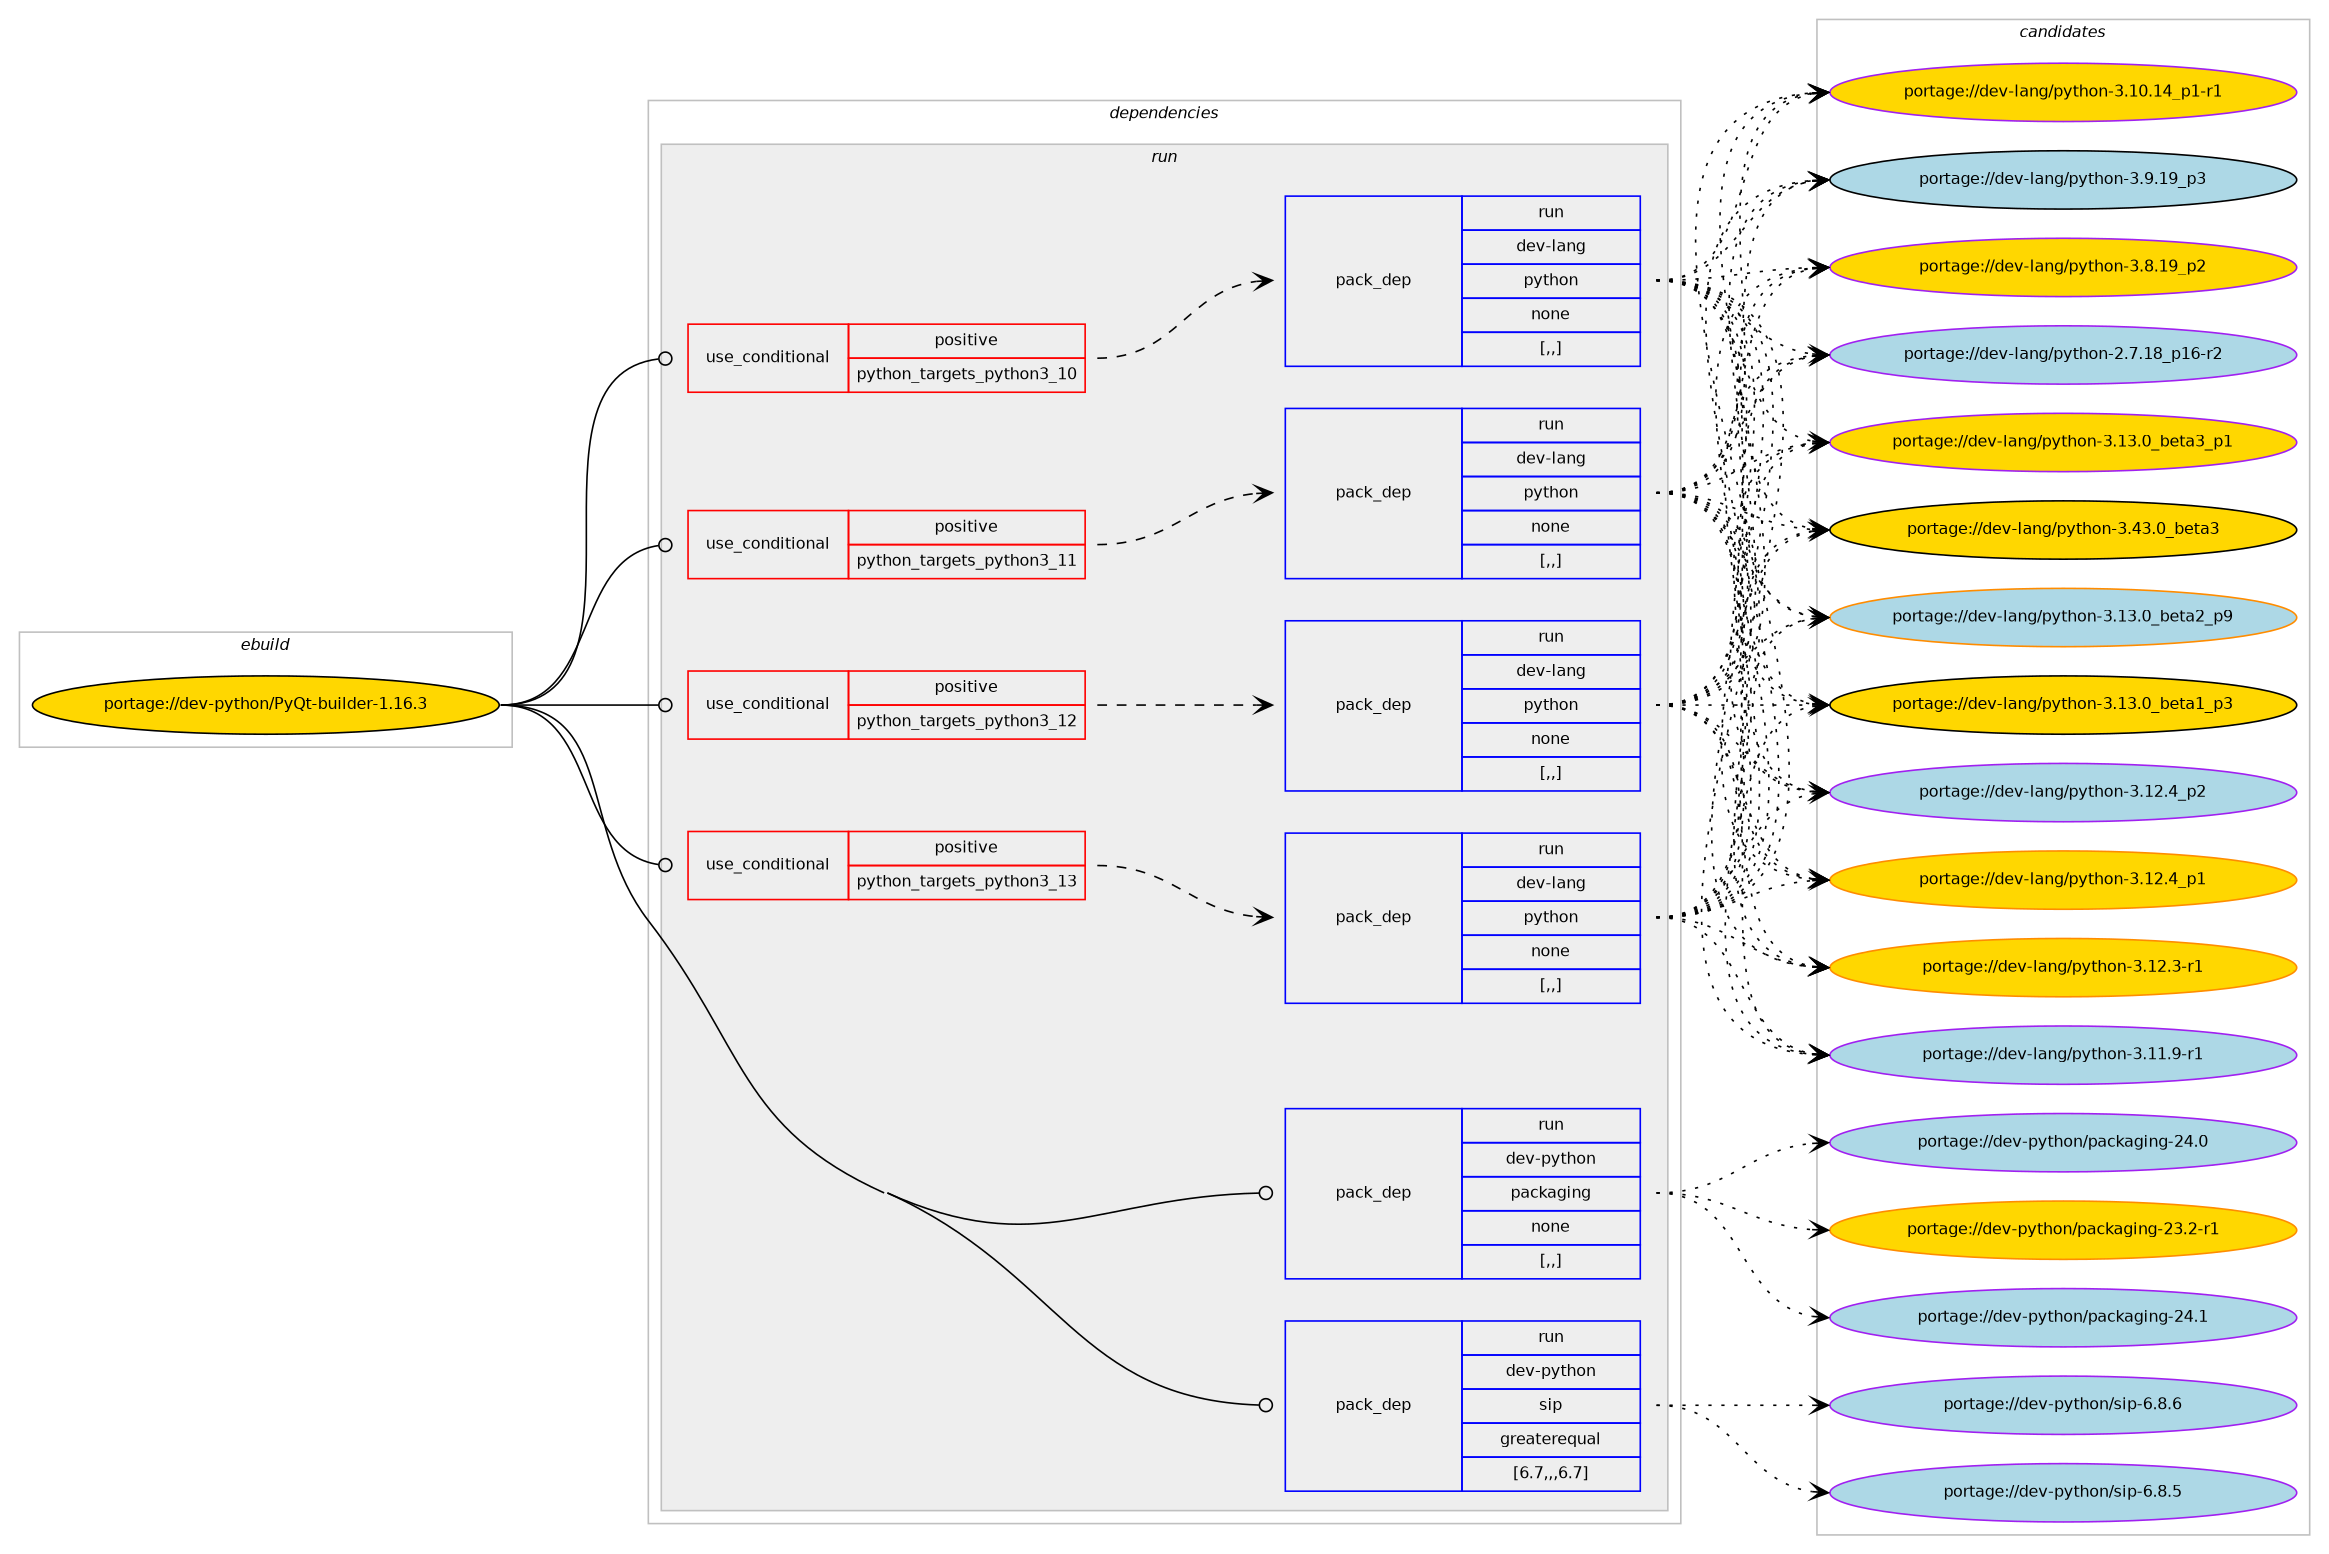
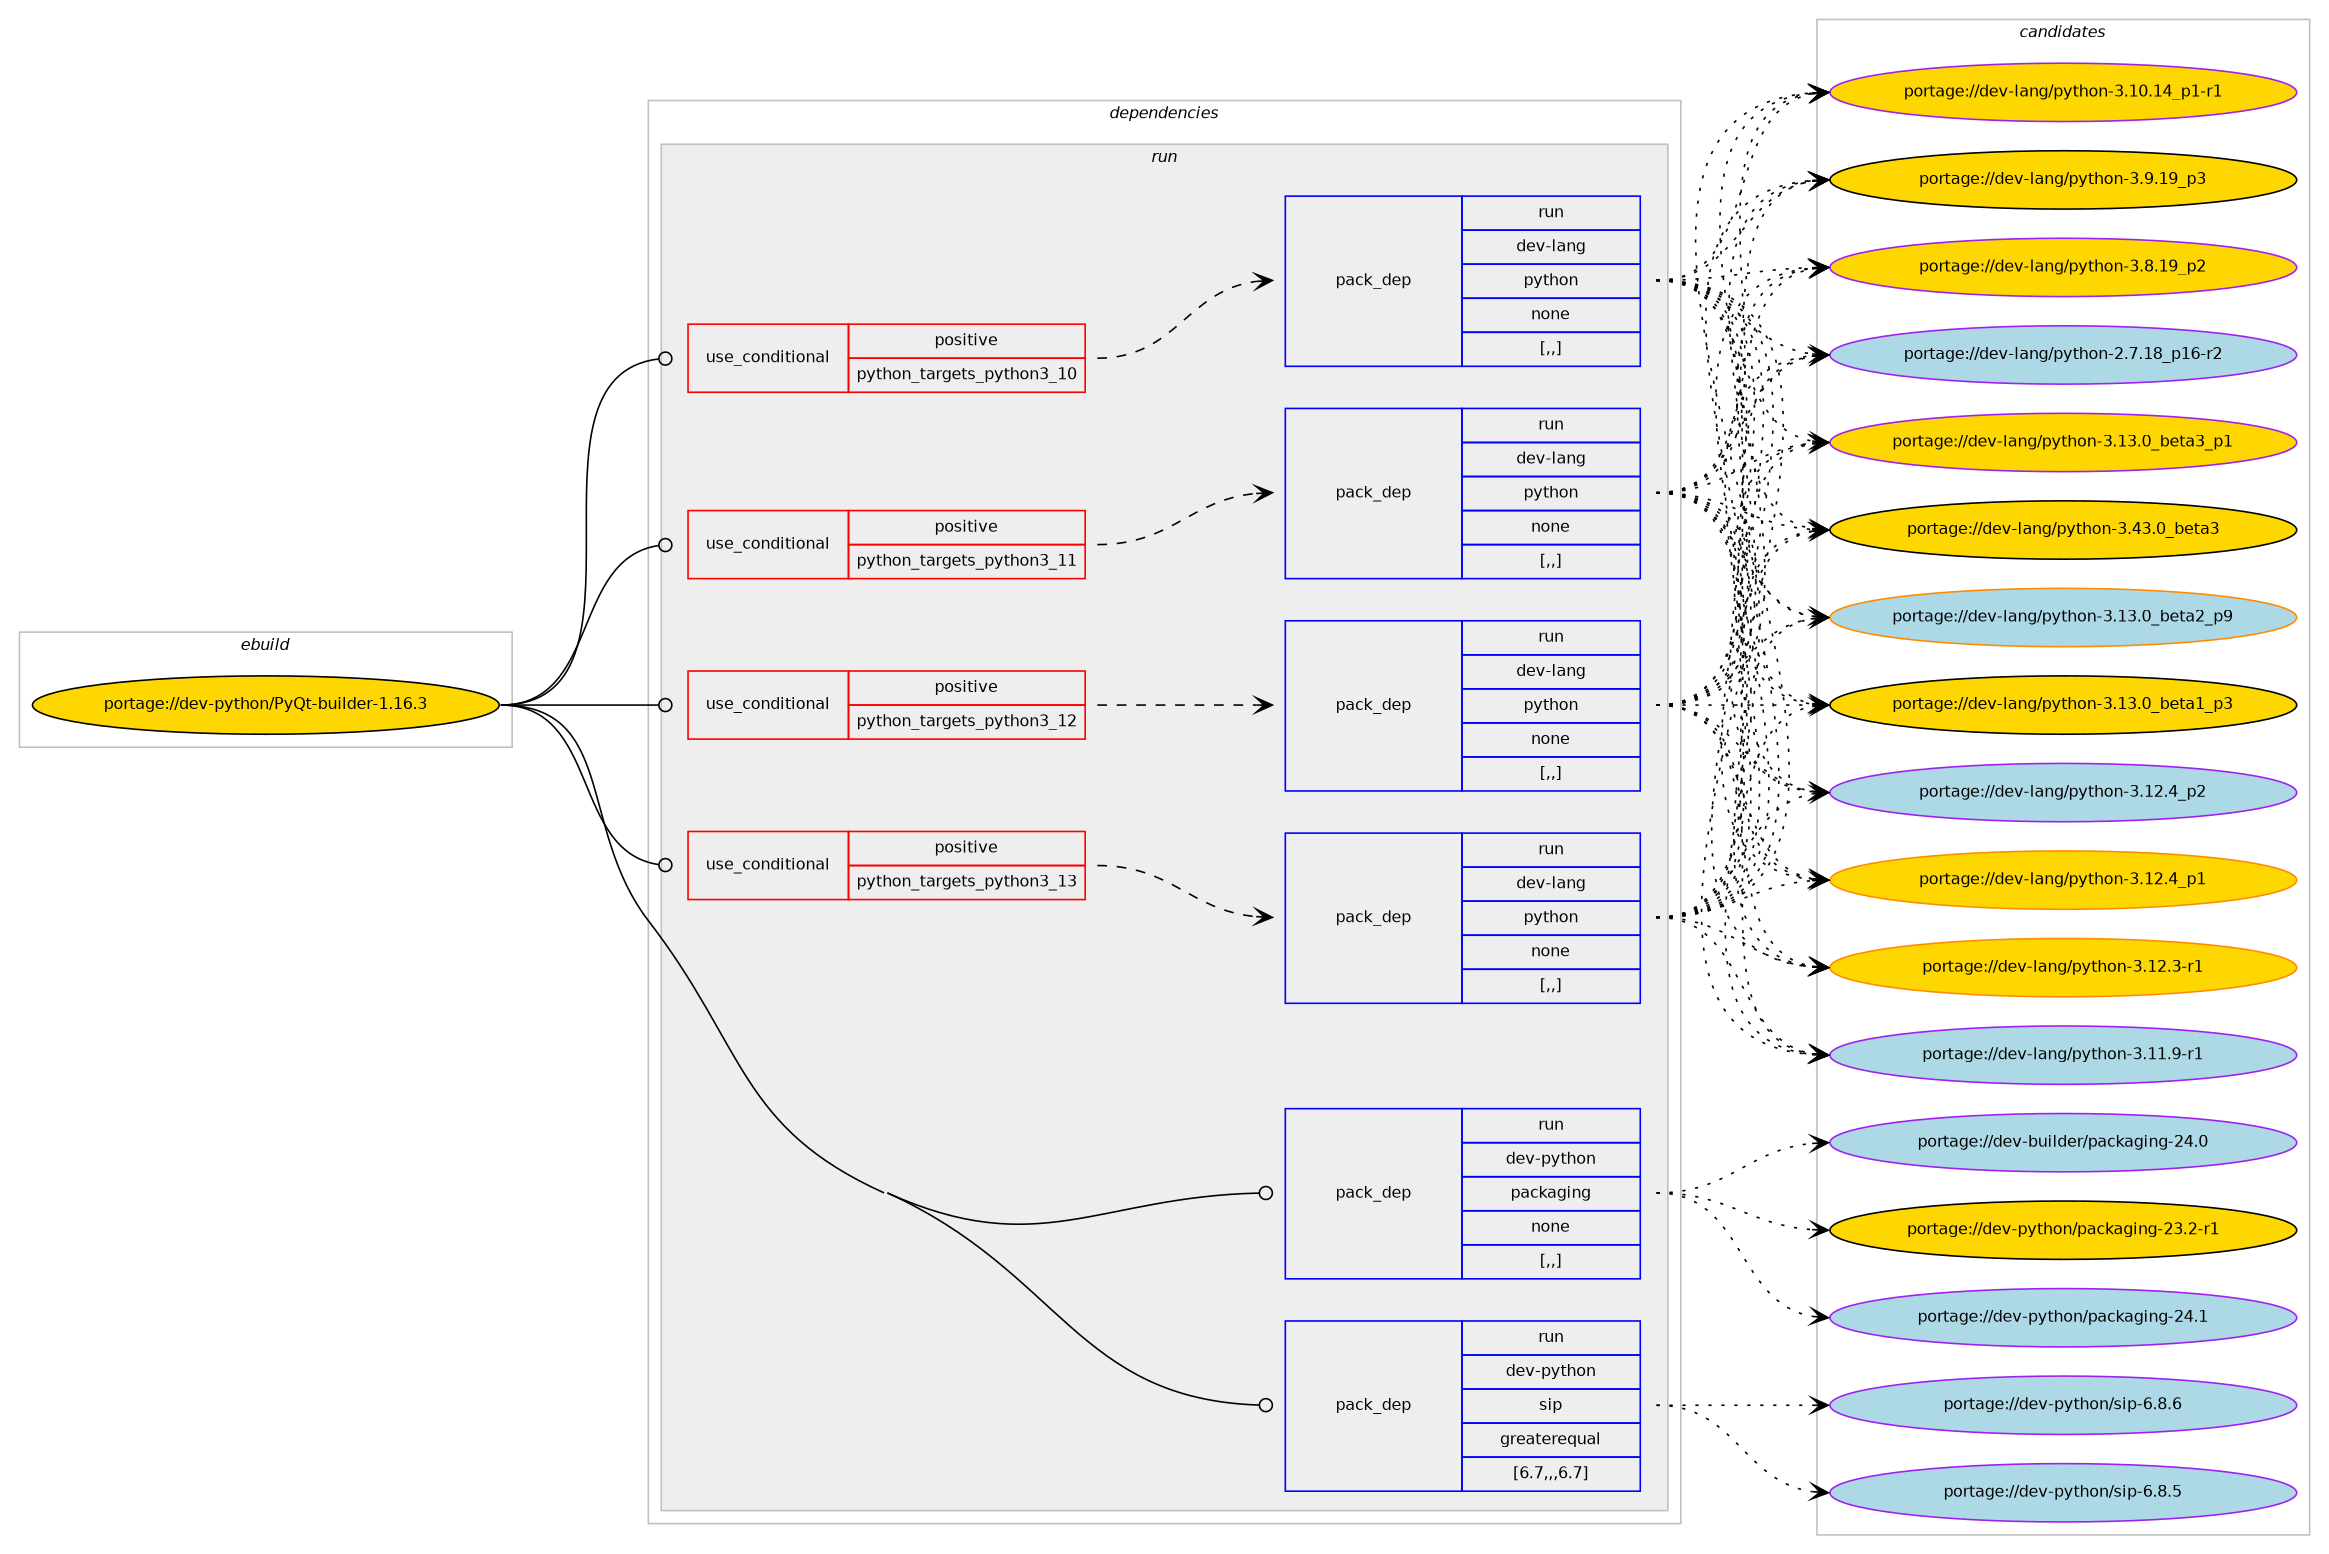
node "portage://dev-lang/python-3.9.19_p3": fillcolor lightblue -> gold
node "portage://dev-python/packaging-24.0": label "portage://dev-python/packaging-24.0" -> "portage://dev-builder/packaging-24.0"
node "portage://dev-python/packaging-23.2-r1": color darkorange -> black
